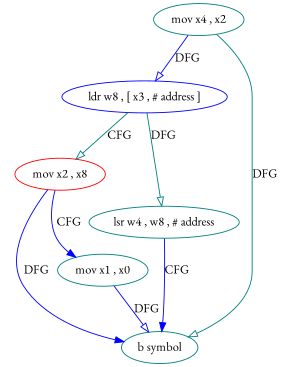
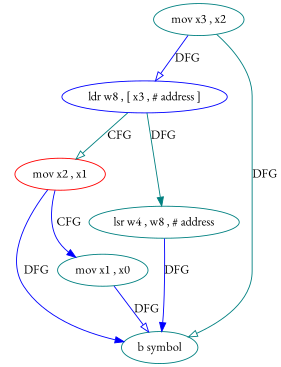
node "mov x4 , x2": label "mov x4 , x2" -> "mov x3 , x2"
edge "ldr w8 , [ x3 , # address ]" -> "lsr w4 , w8 , # address": arrowhead onormal -> normal
node "mov x2 , x8": label "mov x2 , x8" -> "mov x2 , x1"
edge "lsr w4 , w8 , # address" -> "b symbol": label "CFG" -> "DFG"
